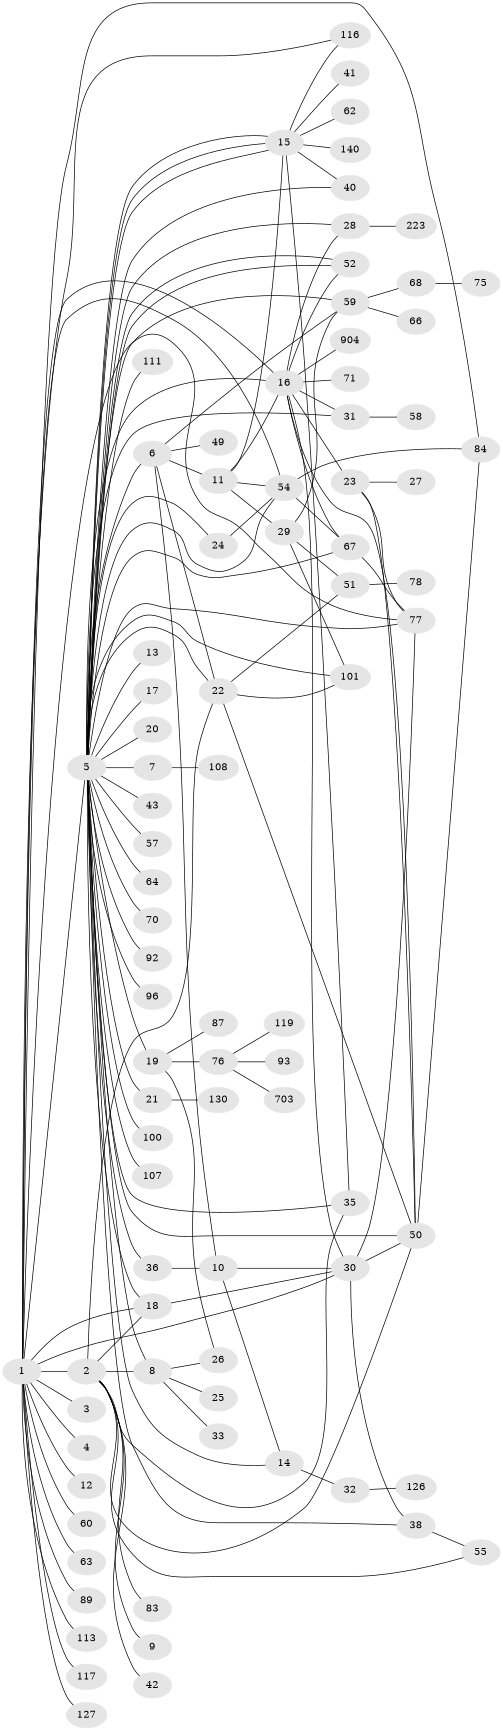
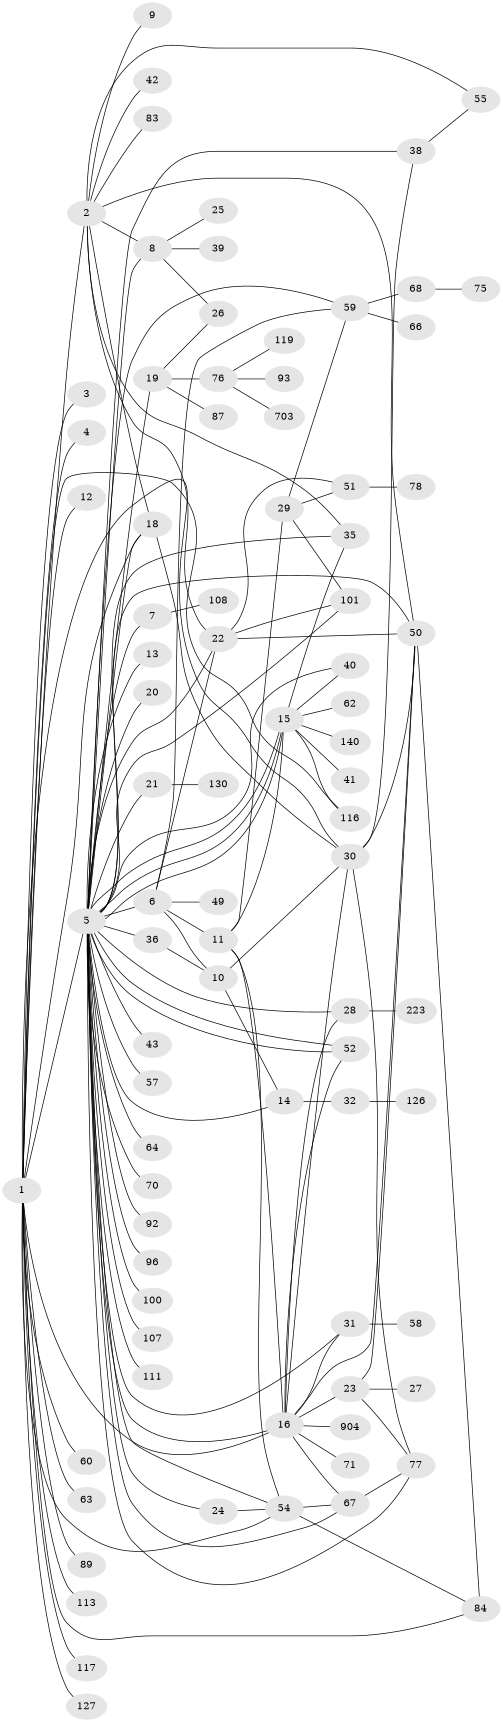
edge "77" -- "1": removed
node "17": removed
node "33": label "33" -> "39"
